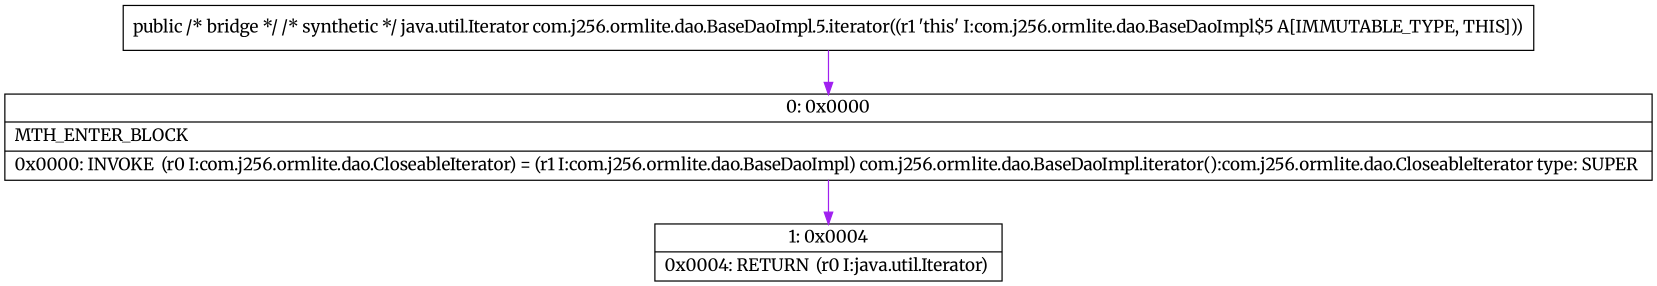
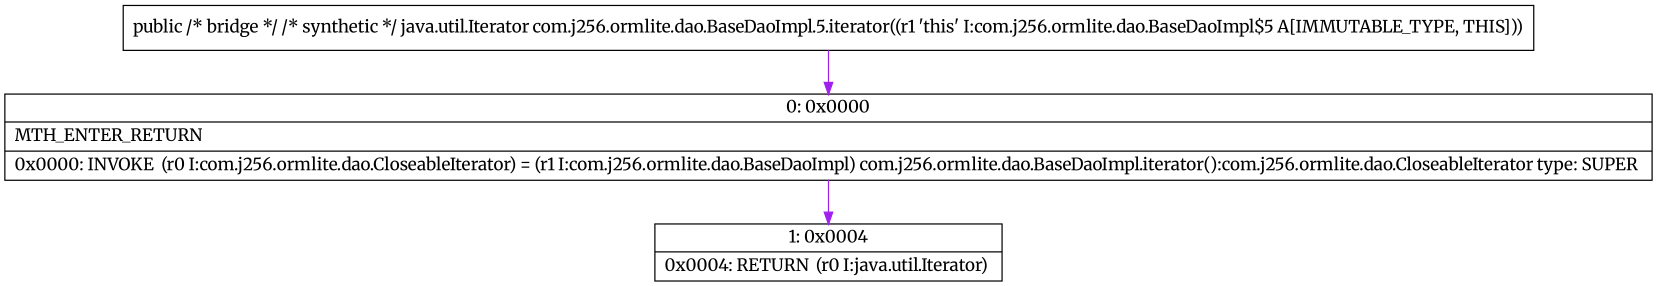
node "0: 0x0000": text "MTH_ENTER_BLOCK" -> "MTH_ENTER_RETURN"
